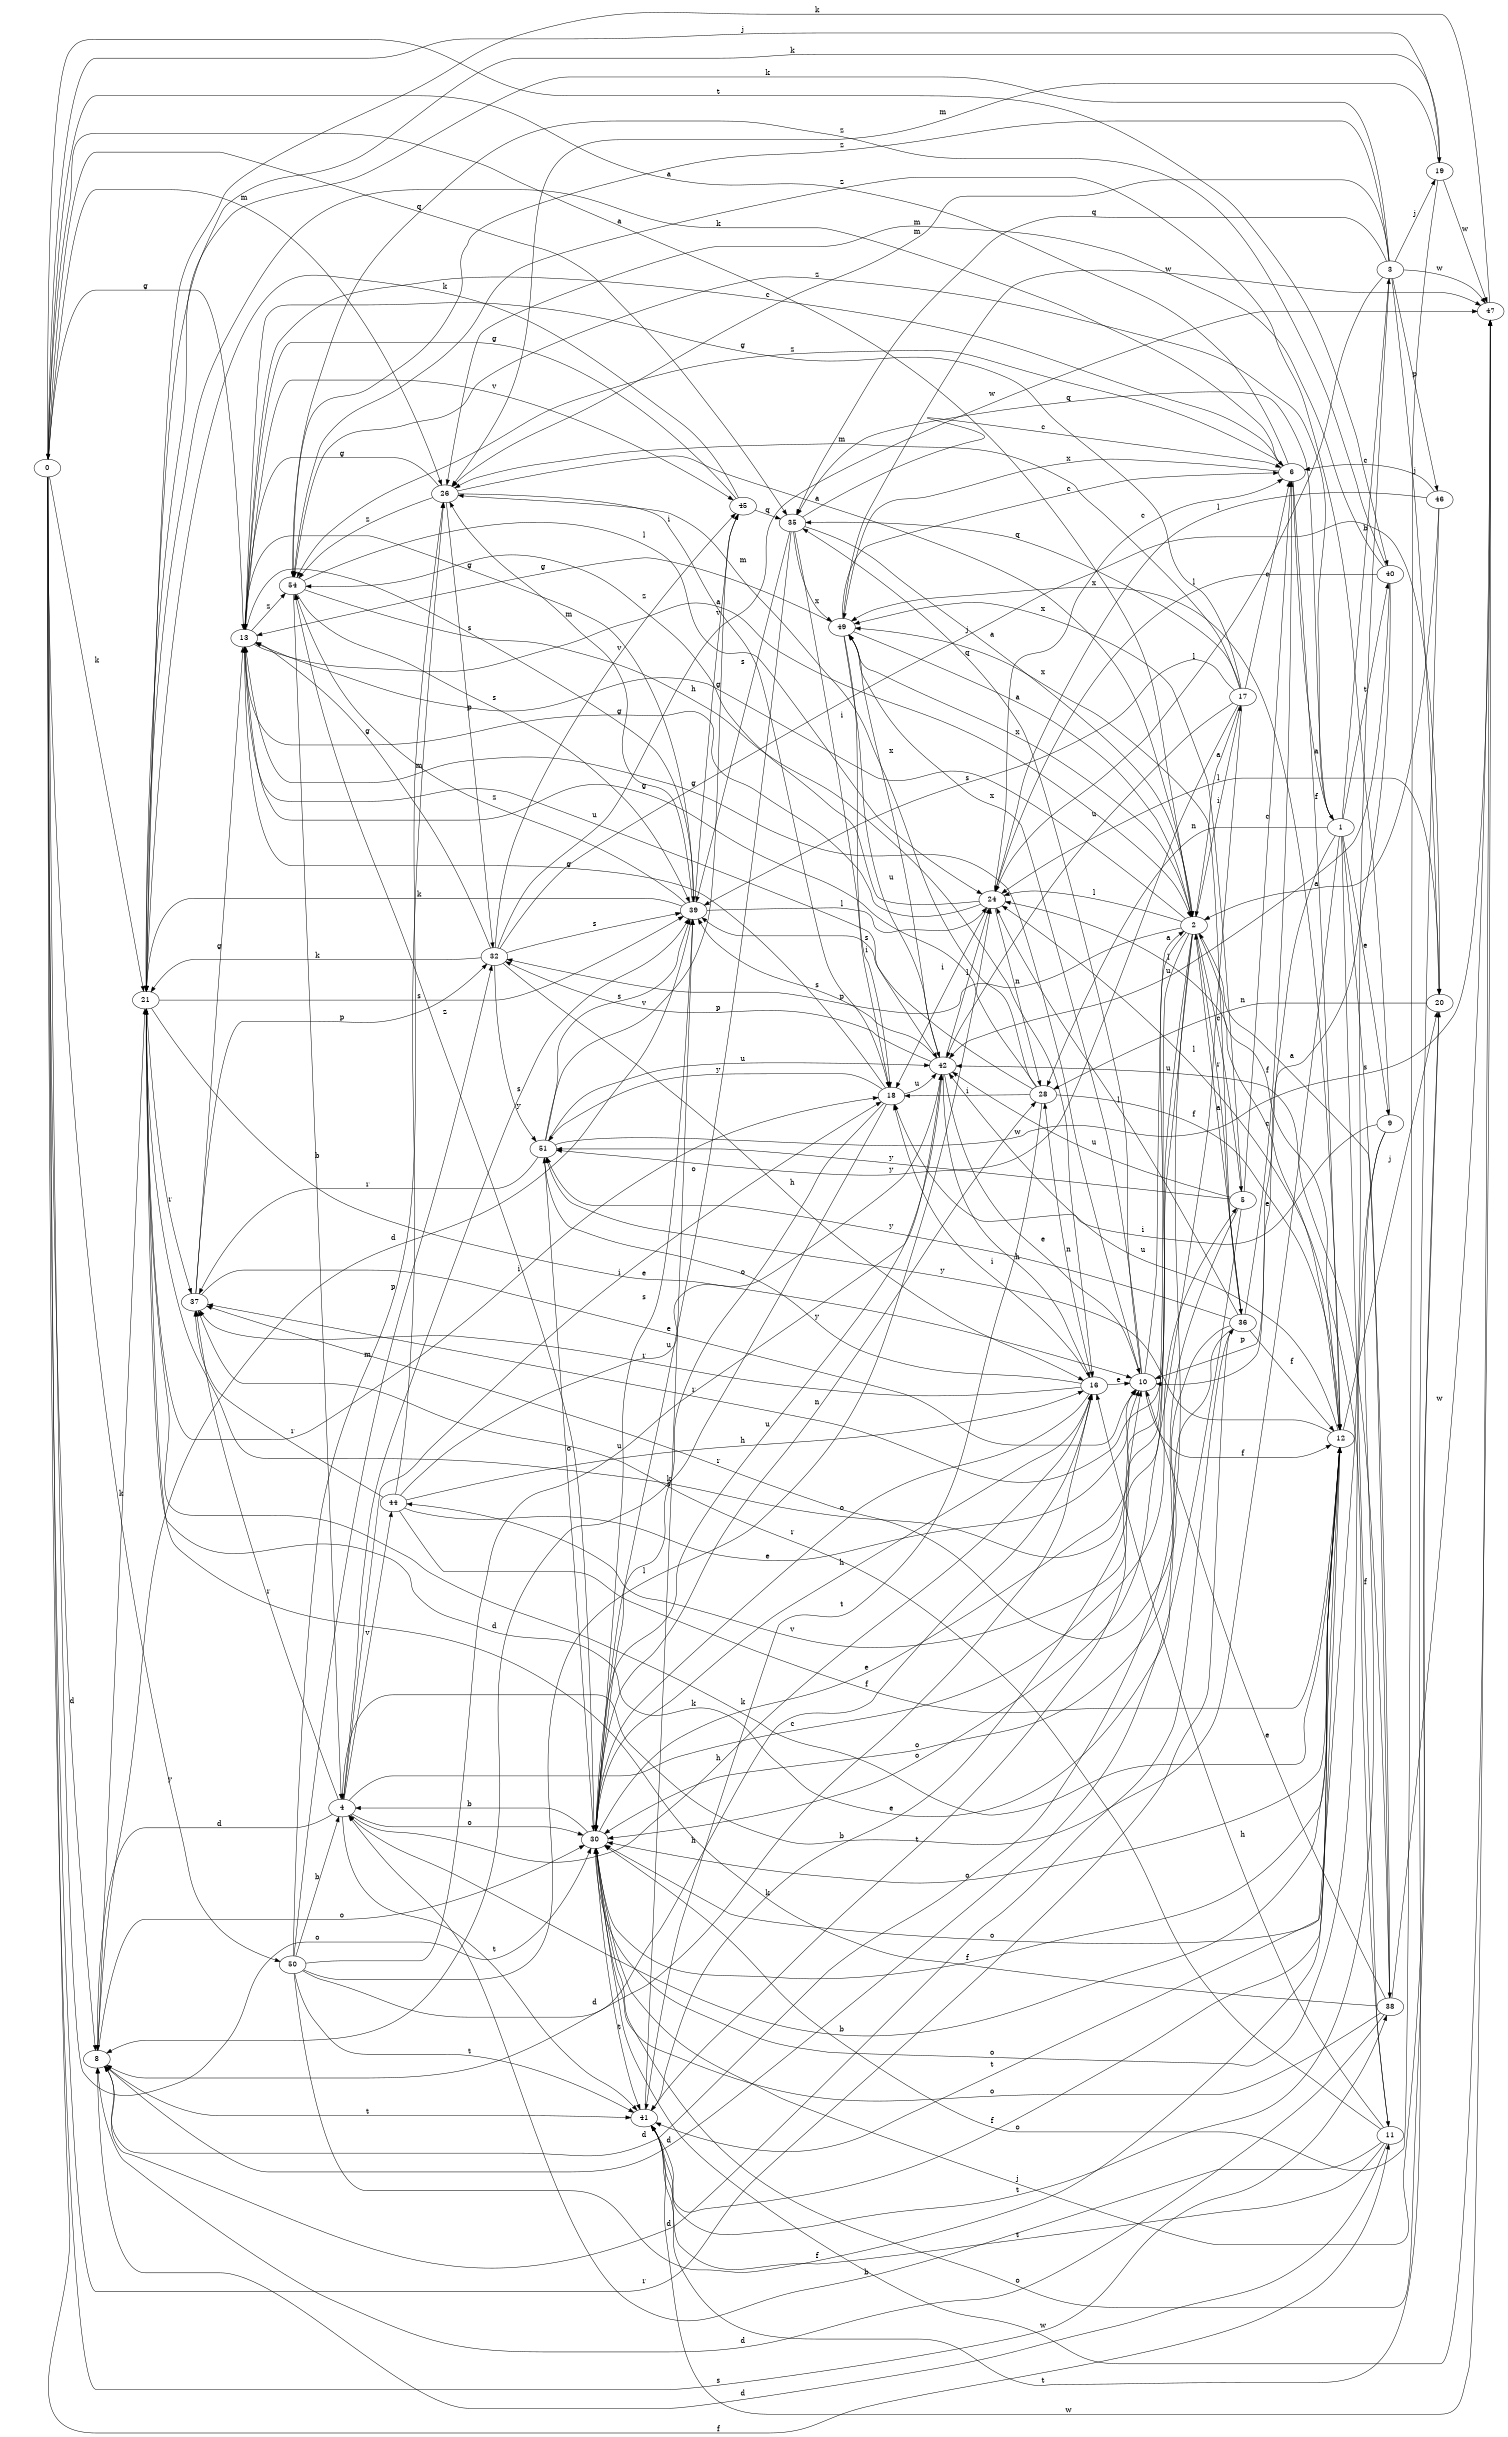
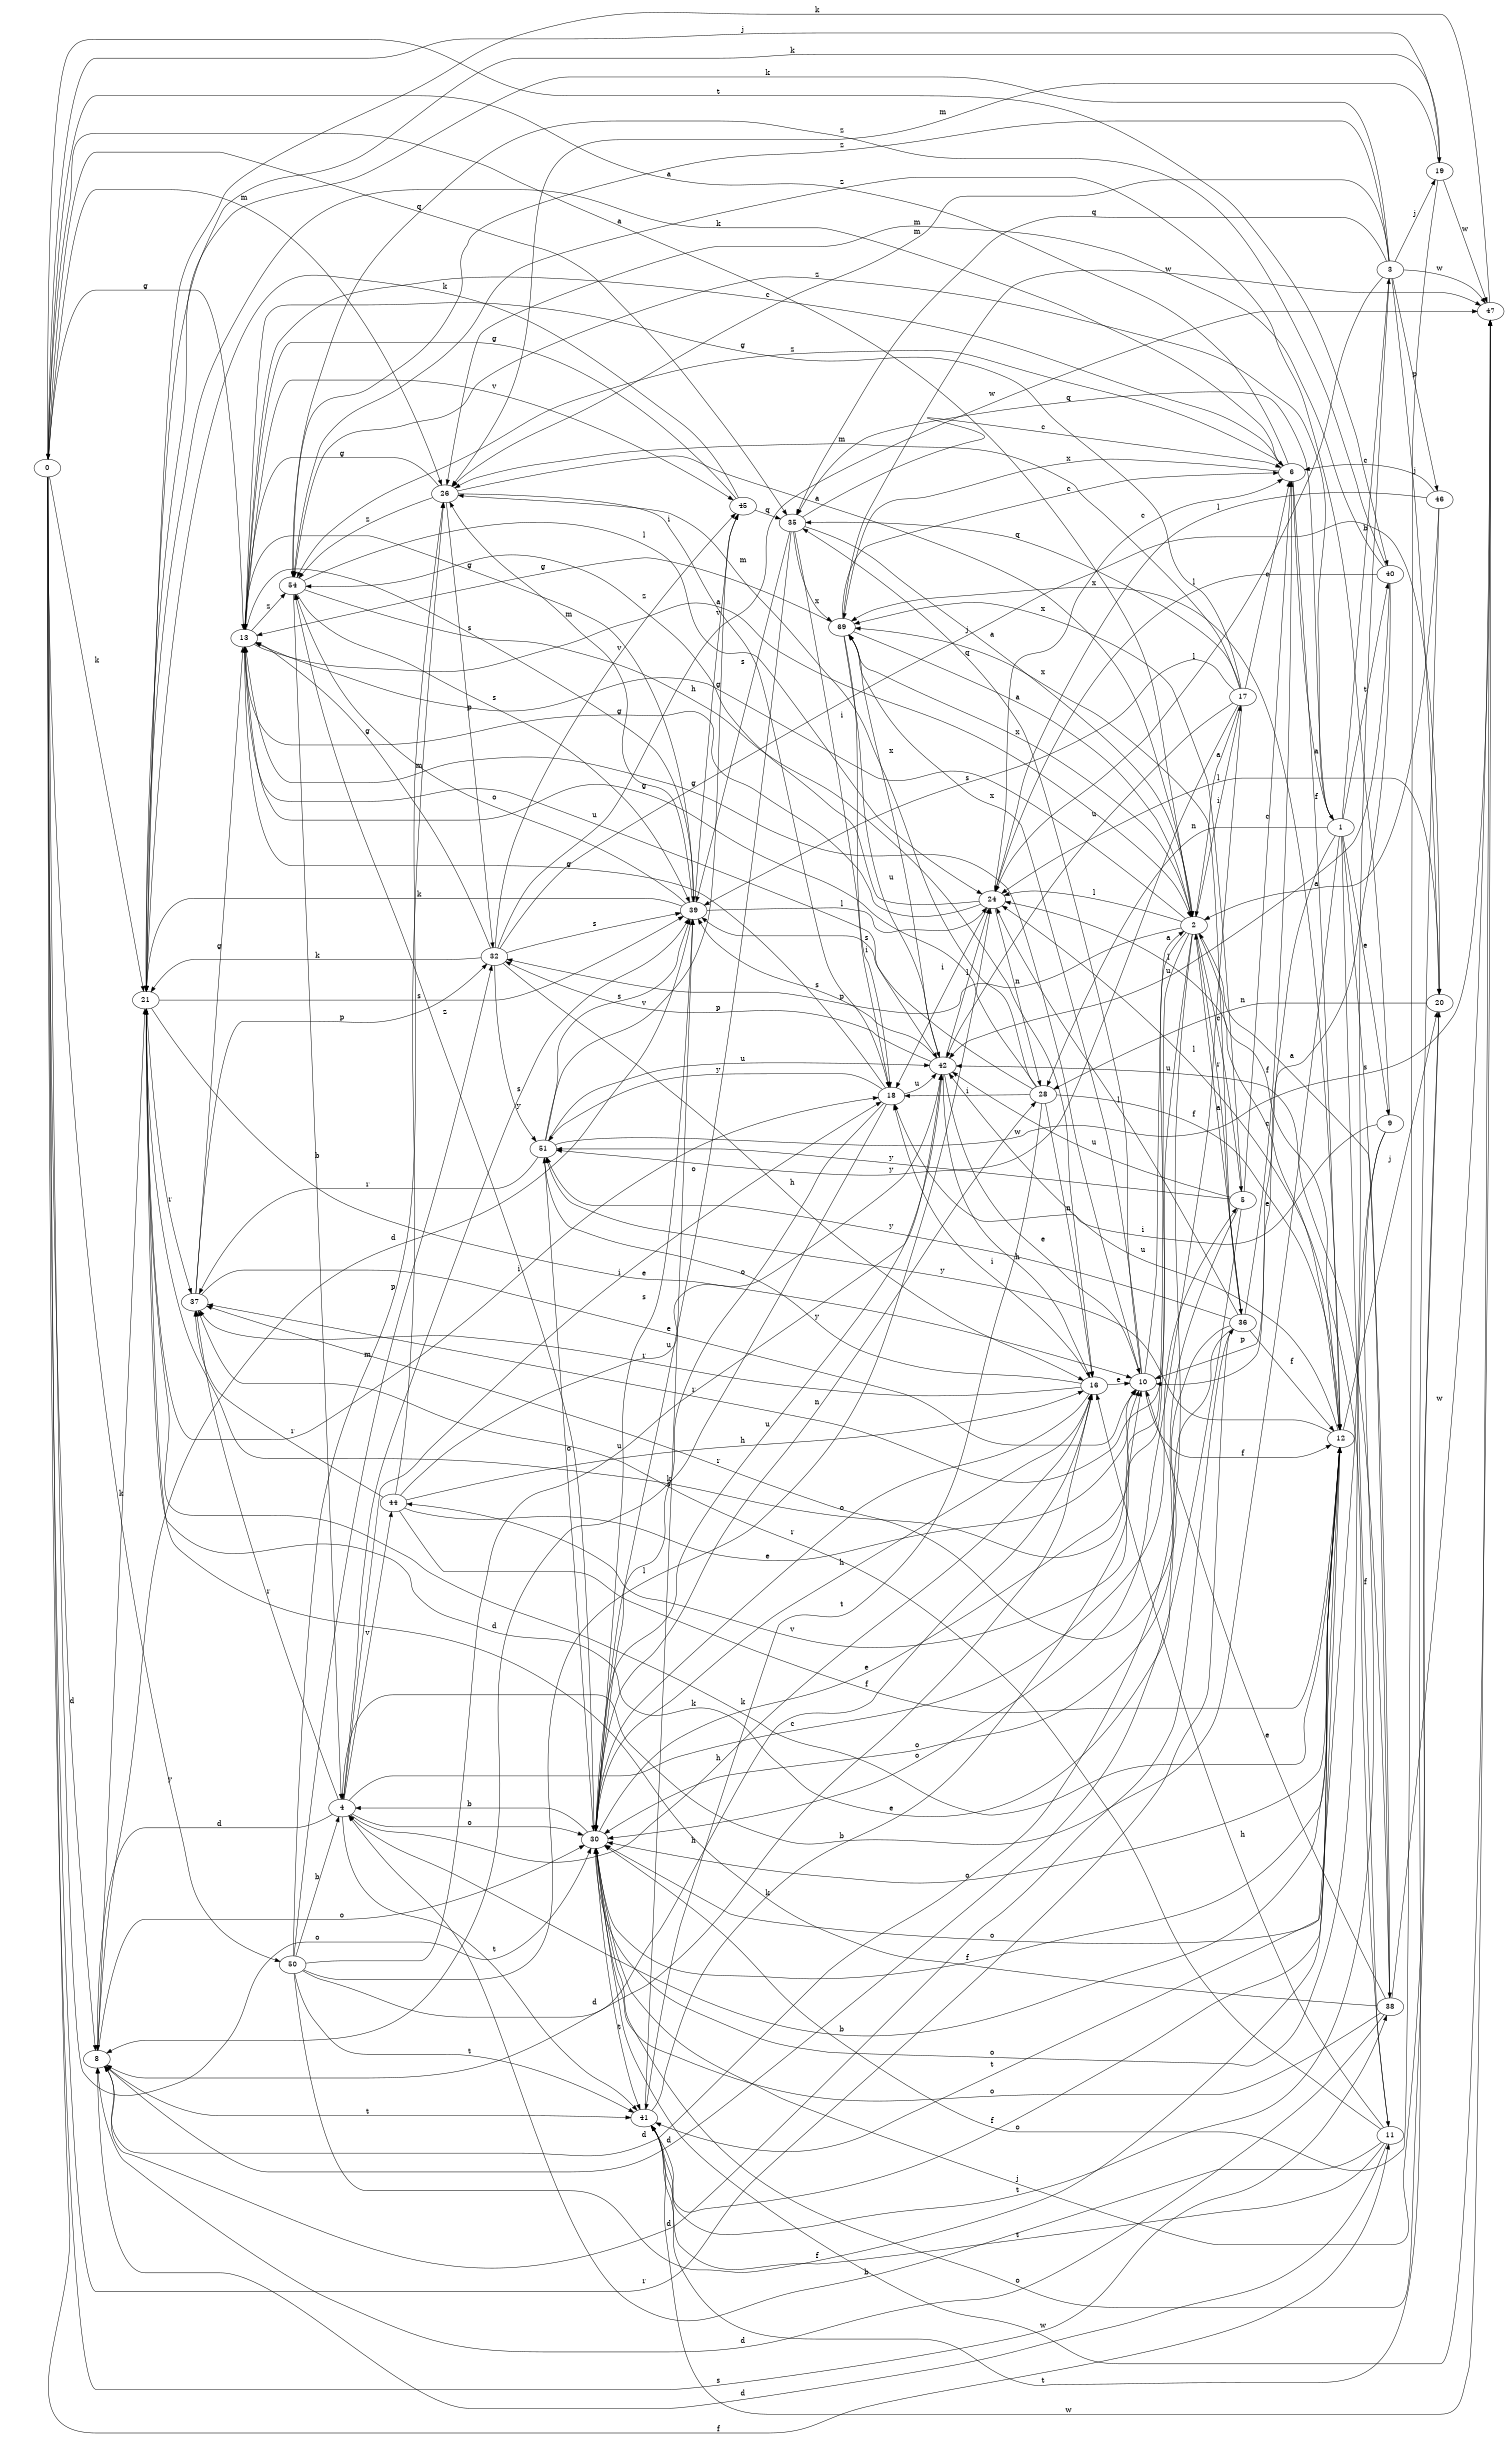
node "49": label "49" -> "69"
edge "39" -> "54": label "z" -> "o"
edge "16" -> "28": reversed
edge "2" -> "41": removed, label "t"
